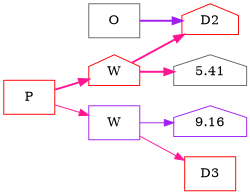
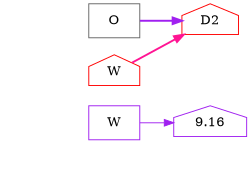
node "5.41": removed
node "P": removed
node "D3": removed
